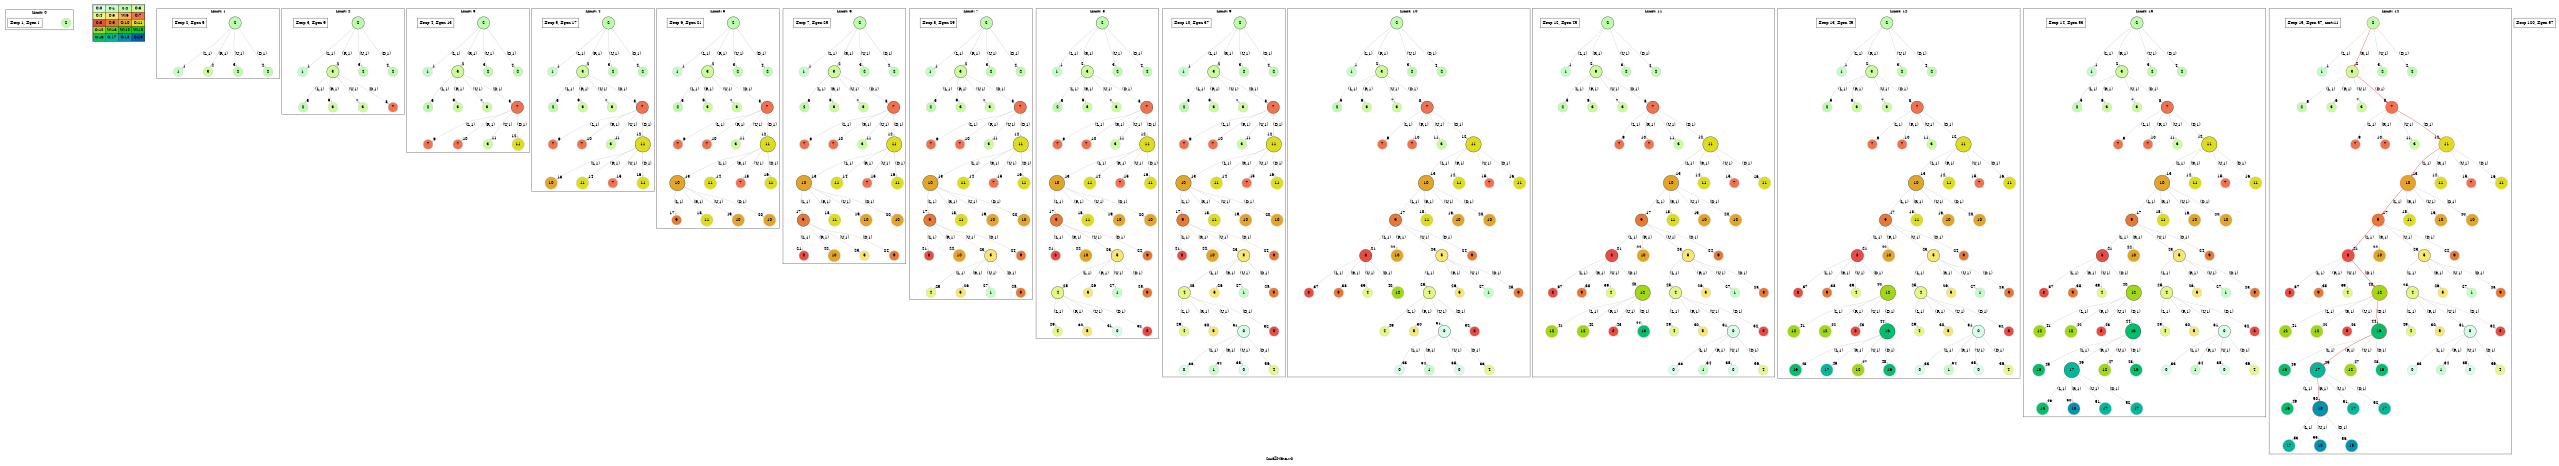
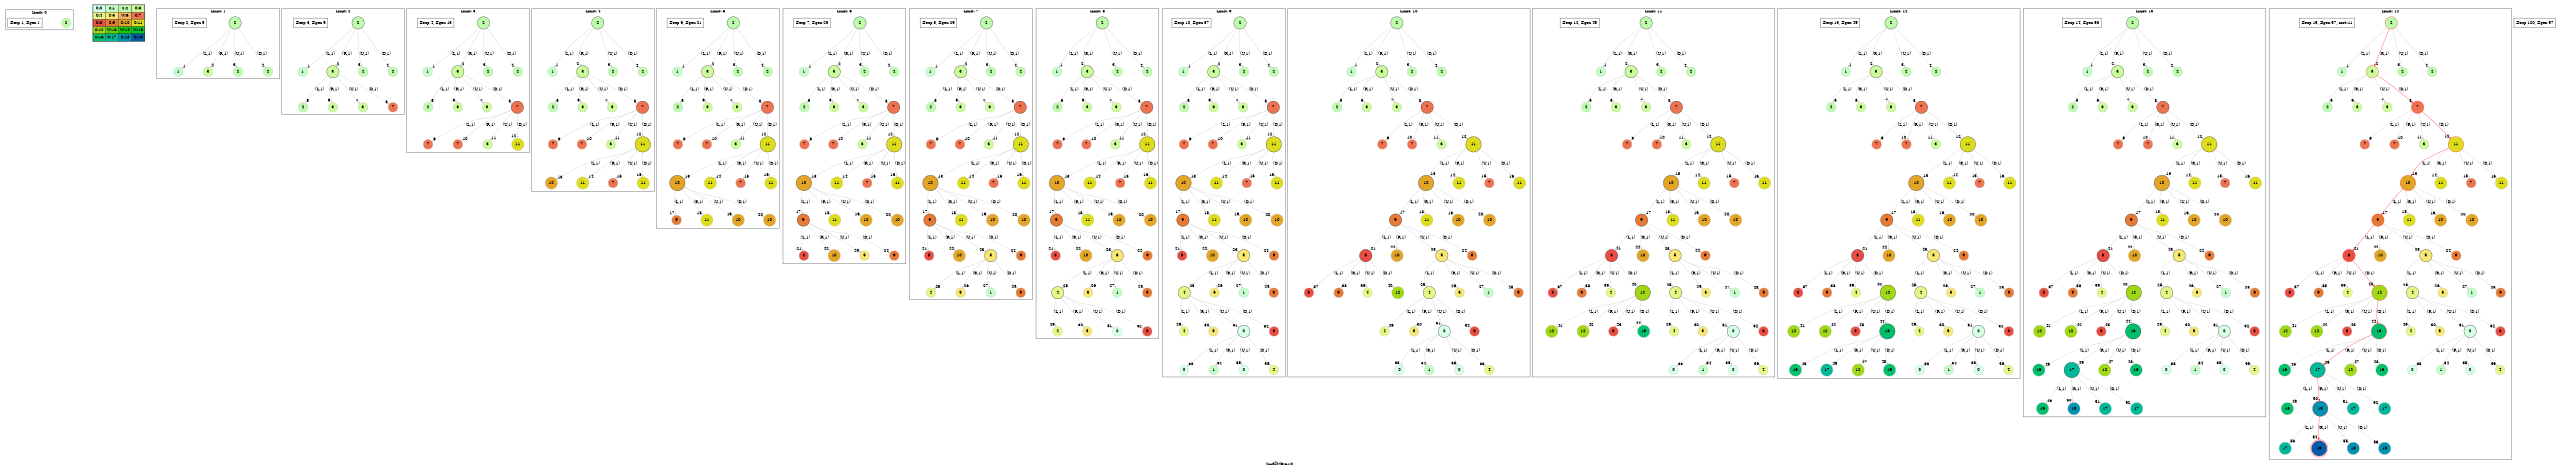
node "#exp 5, #gen 17": removed
node "19": added
